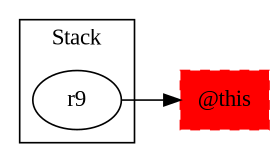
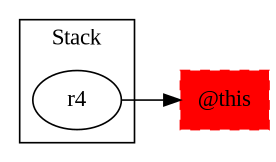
node "r9": label "r9" -> "r4"
